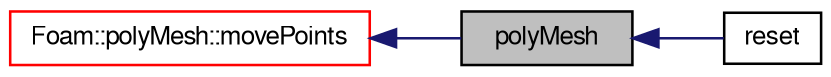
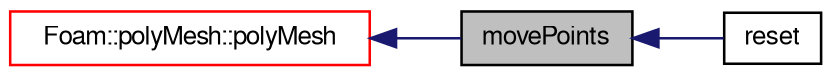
node "Foam::polyMesh::movePoints": label "Foam::polyMesh::movePoints" -> "Foam::polyMesh::polyMesh"
node "polyMesh": label "polyMesh" -> "movePoints"
